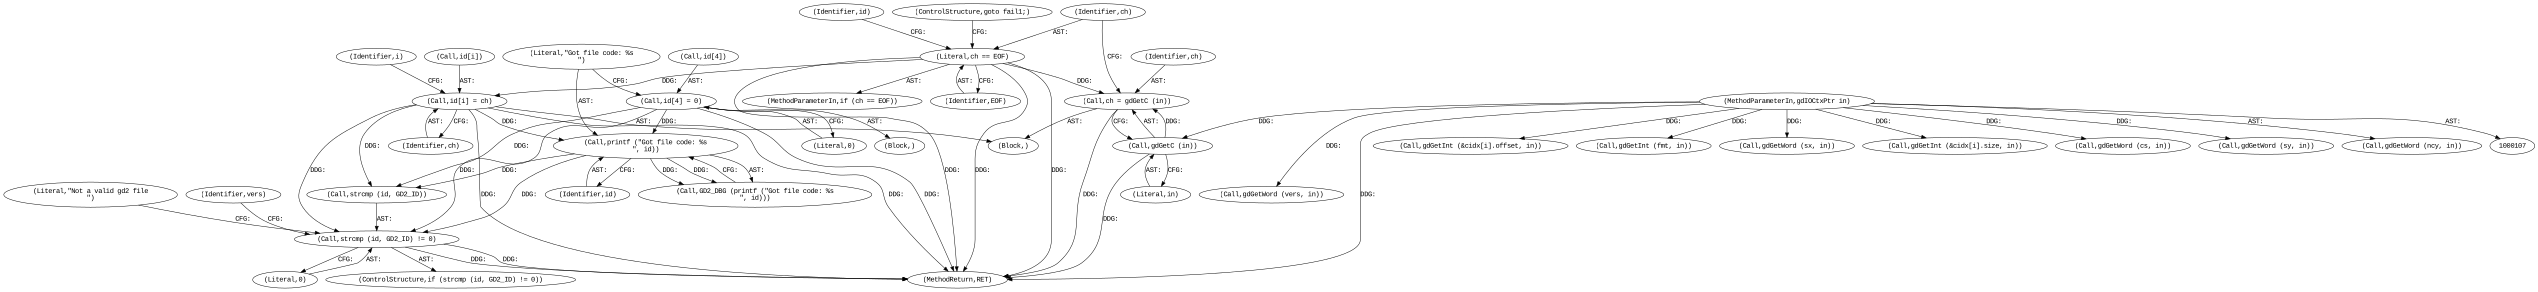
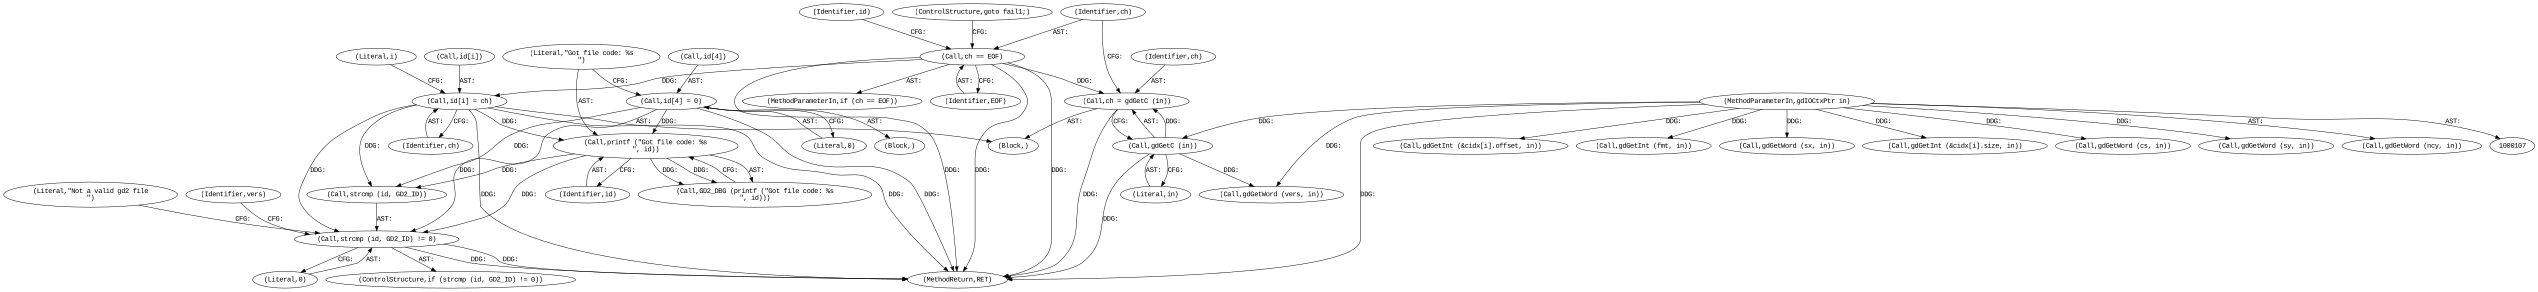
node "(Identifier,i)": label "(Identifier,i)" -> "(Literal,i)"
node "(Literal,ch == EOF)": label "(Literal,ch == EOF)" -> "(Call,ch == EOF)"
edge "(Call,gdGetC (in))" -> "(Call,gdGetWord (vers, in))": added, label "DDG:"
